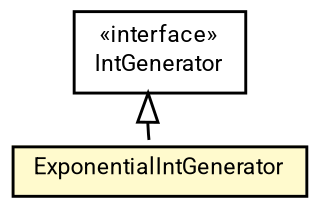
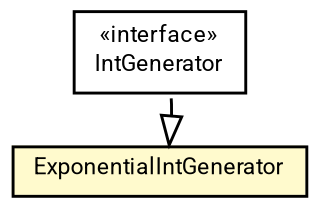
edge "ExponentialIntGenerator" -> "IntGenerator": reversed
